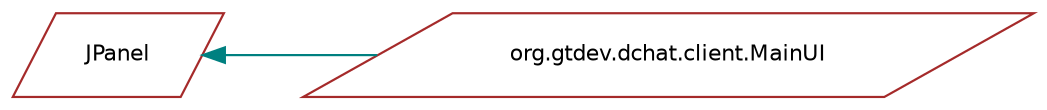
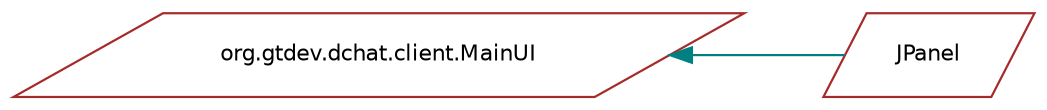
edge "org.gtdev.dchat.client.MainUI" -> "JPanel": reversed
